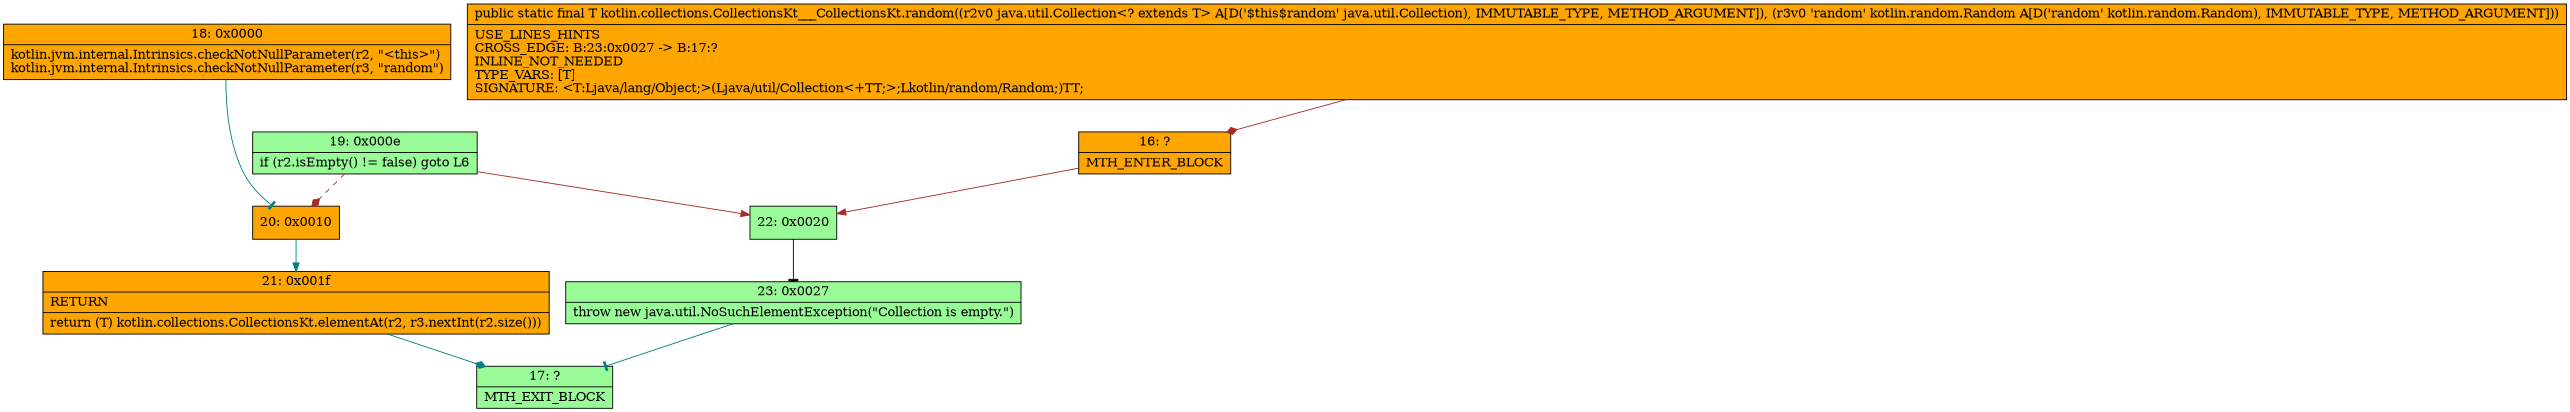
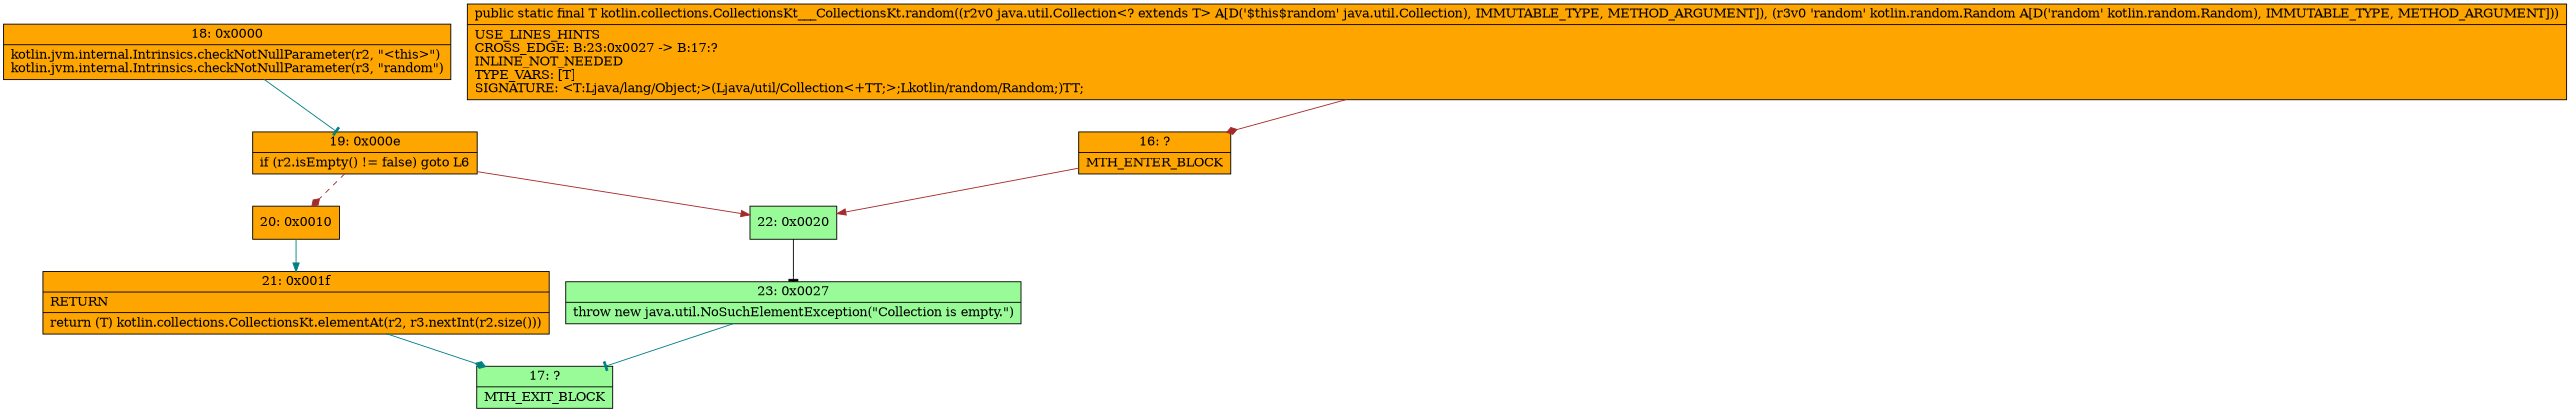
edge "18: 0x0000" -> "20: 0x0010": now "18: 0x0000" -> "19: 0x000e"
node "19: 0x000e": fillcolor palegreen -> orange
